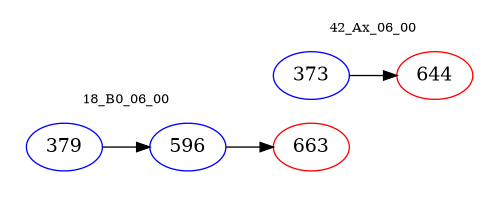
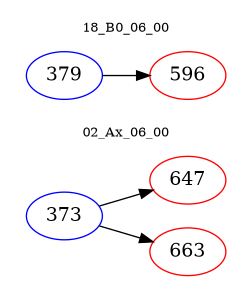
cluster "42_Ax_06_00": label "42_Ax_06_00" -> "02_Ax_06_00"
node "644": label "644" -> "647"
node "596": color blue -> red
edge "596" -> "663": now "373" -> "663"
